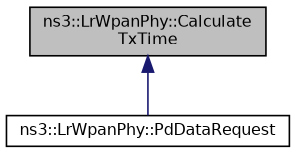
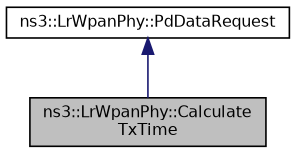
edge "ns3::LrWpanPhy::PdDataRequest" -> "ns3::LrWpanPhy::Calculate TxTime": reversed
